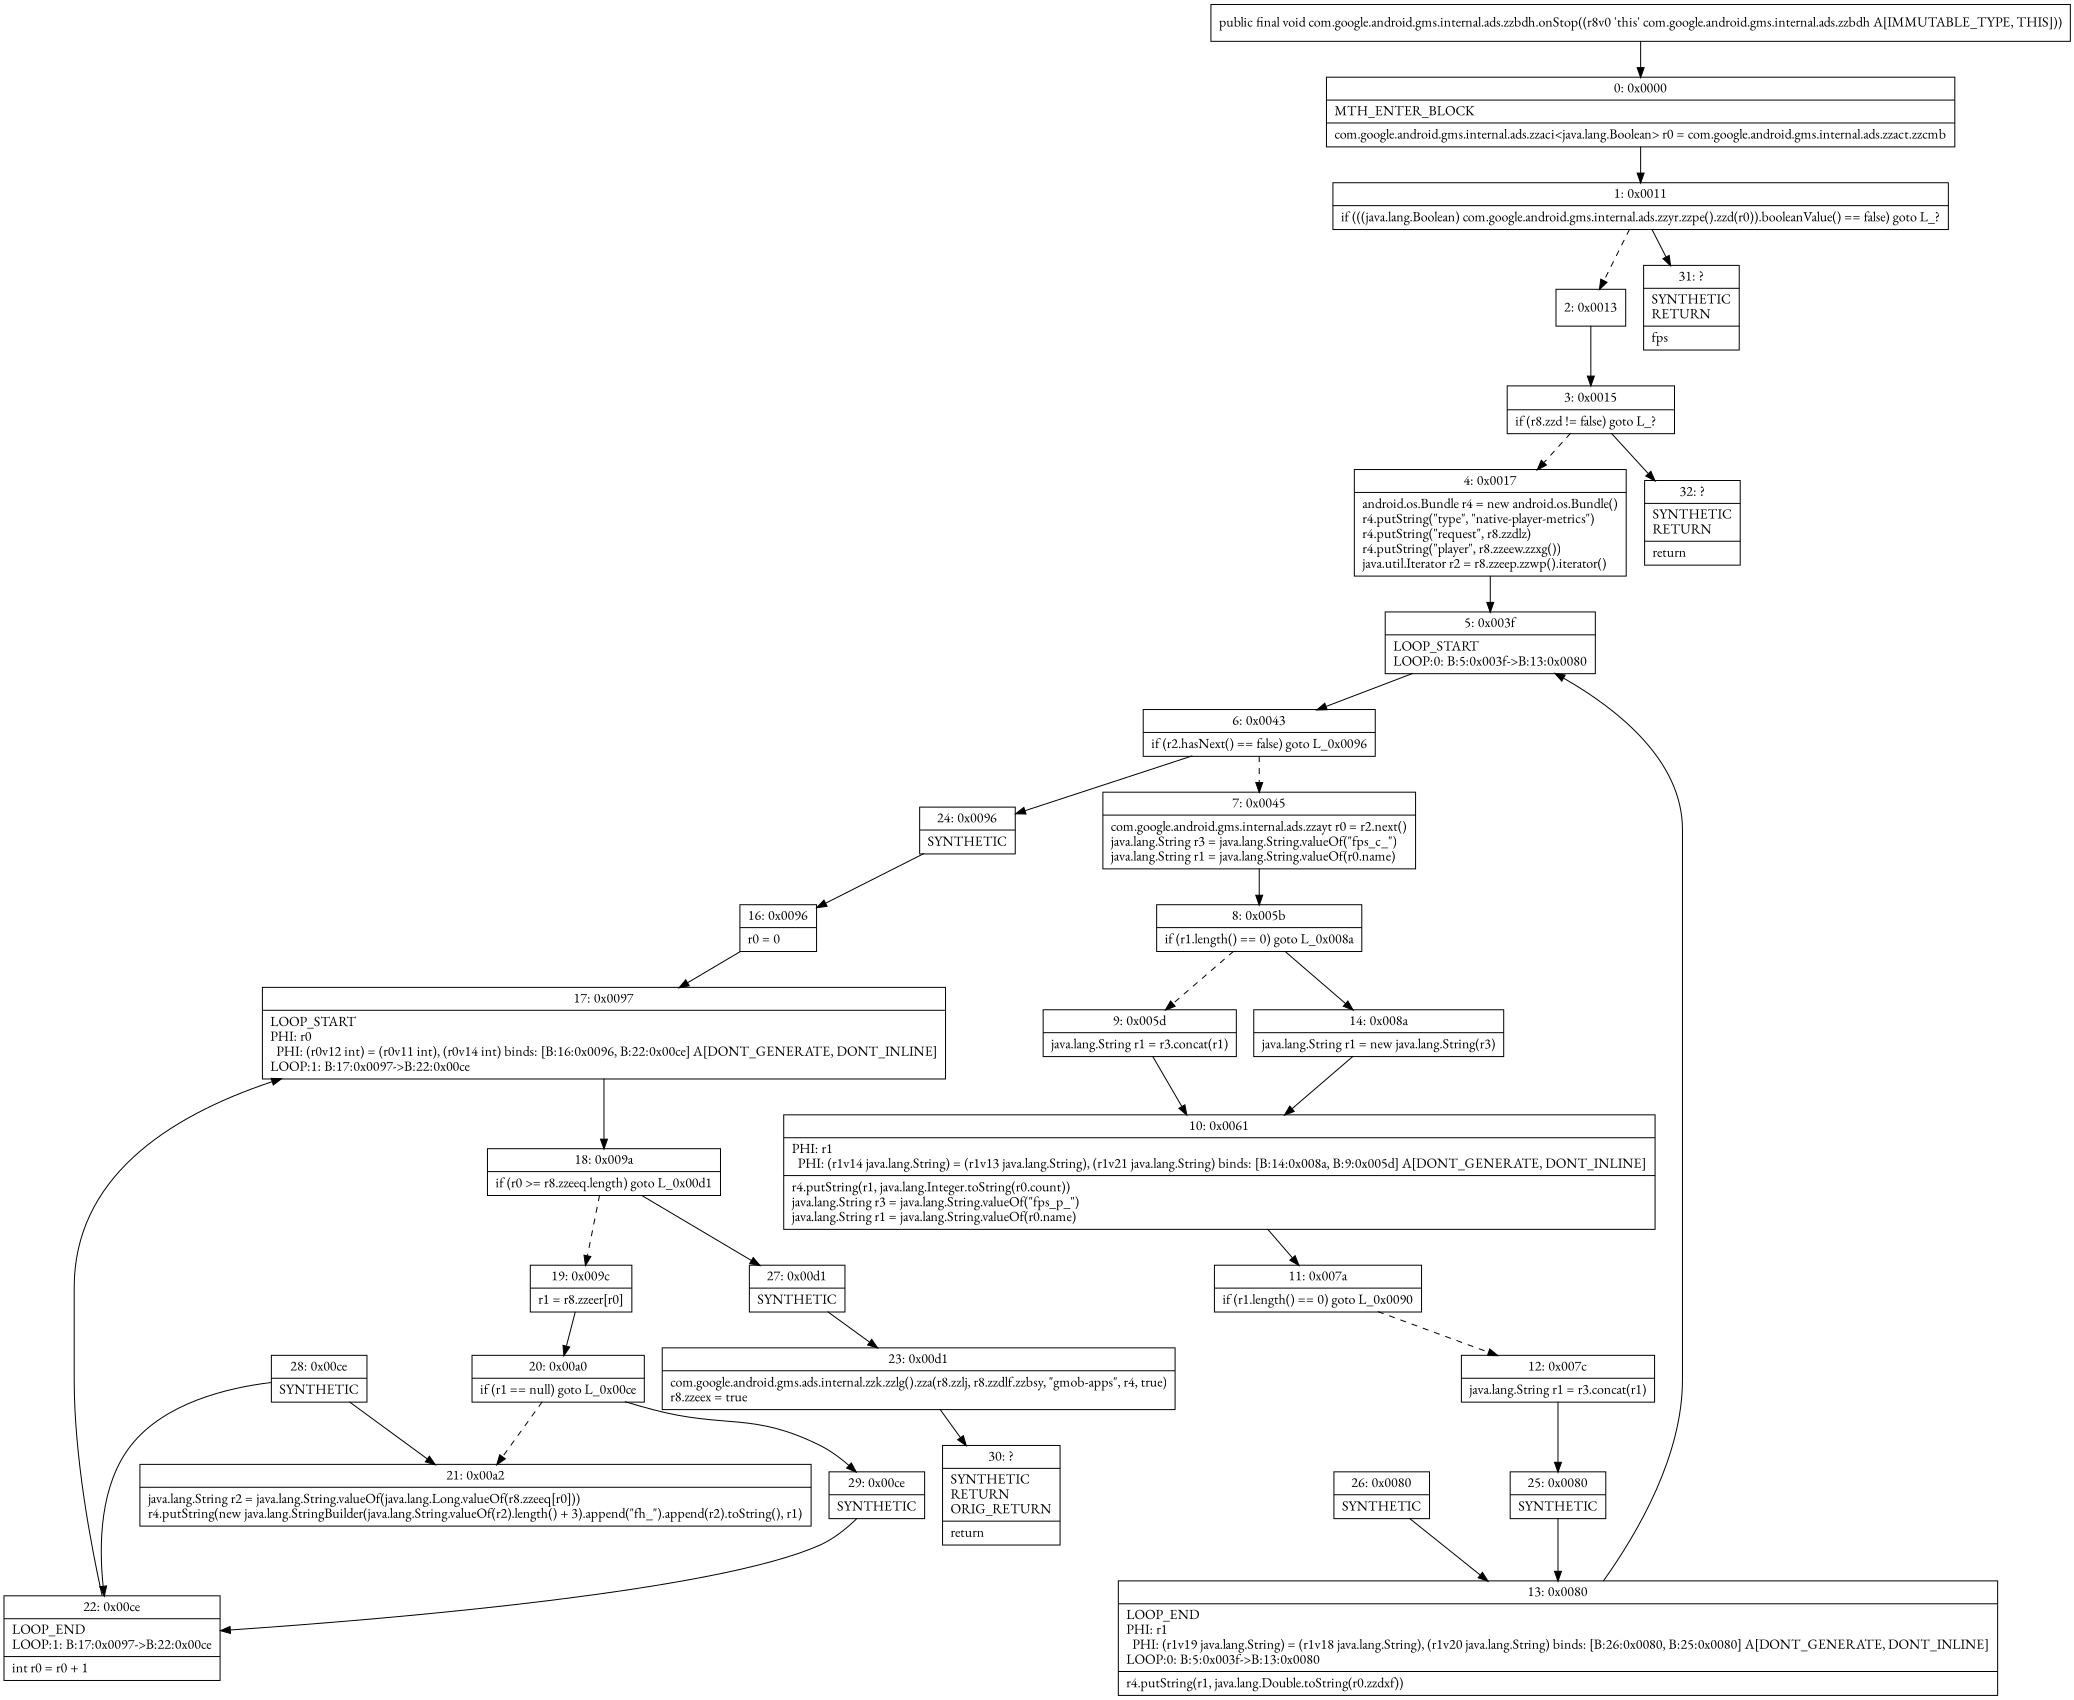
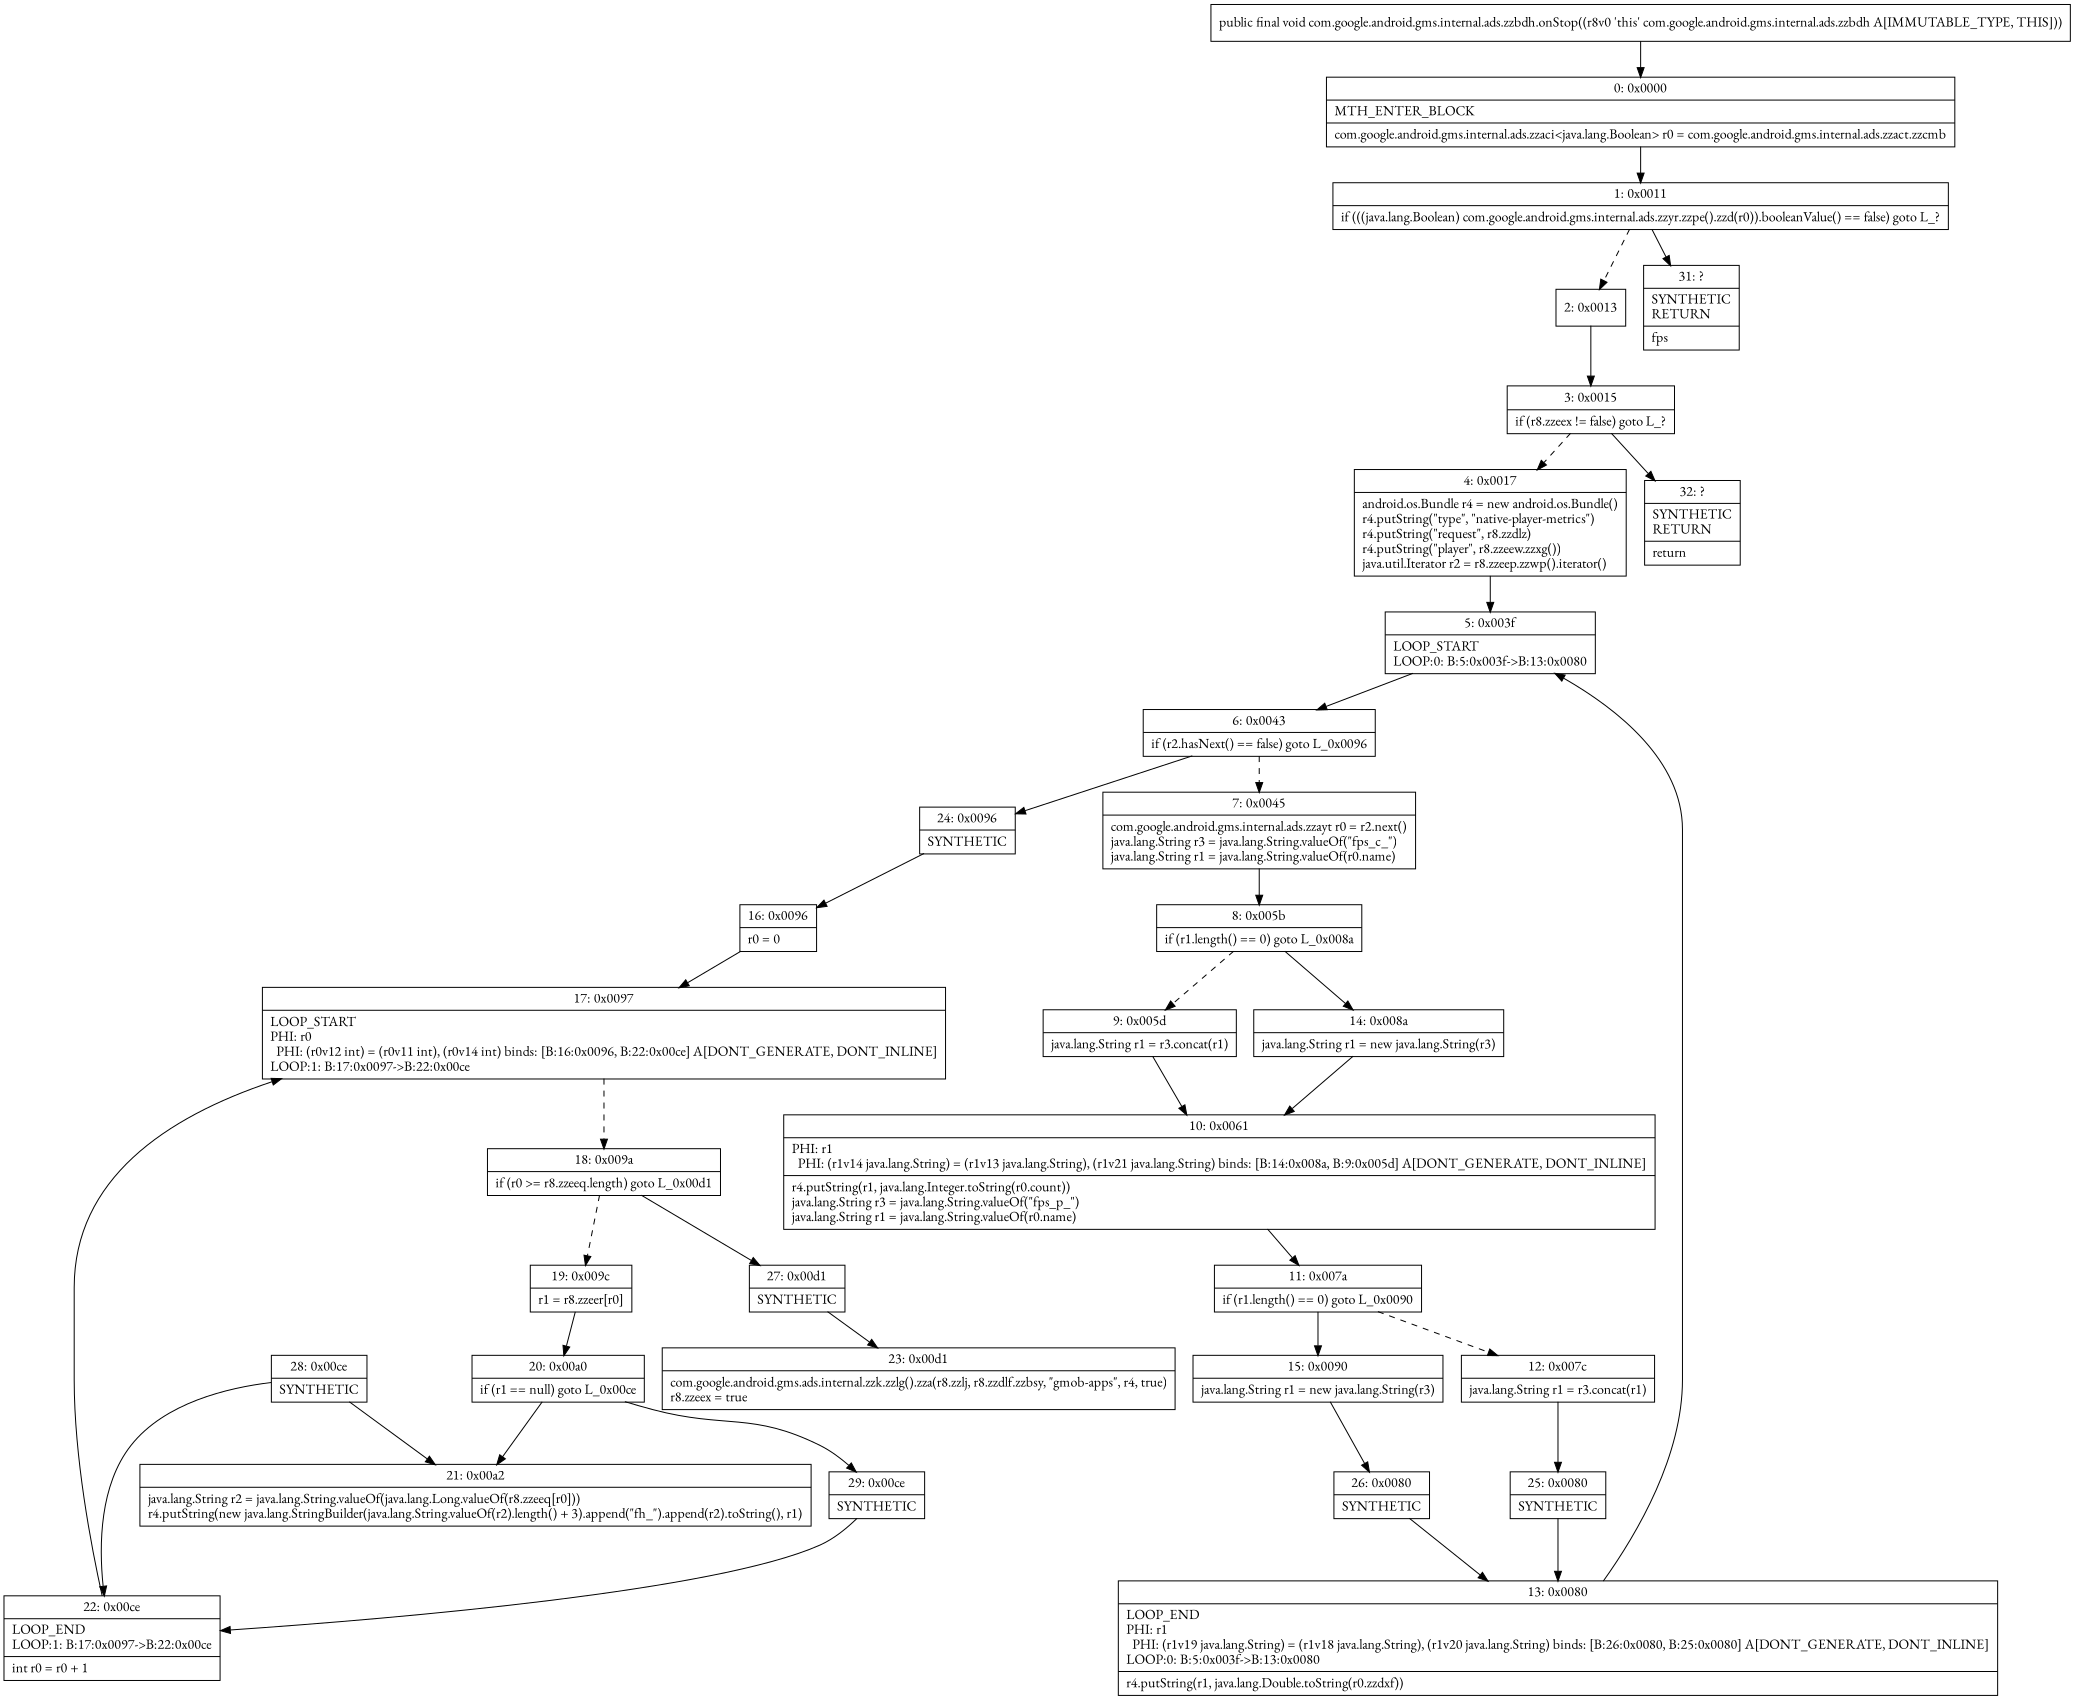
node "3: 0x0015": text "if (r8.zzd != false) goto L_?" -> "if (r8.zzeex != false) goto L_?"
edge "17: 0x0097" -> "18: 0x009a": style solid -> dashed
node "15: 0x0090": added
edge "20: 0x00a0" -> "21: 0x00a2": style dashed -> solid
node "30: ?": removed
